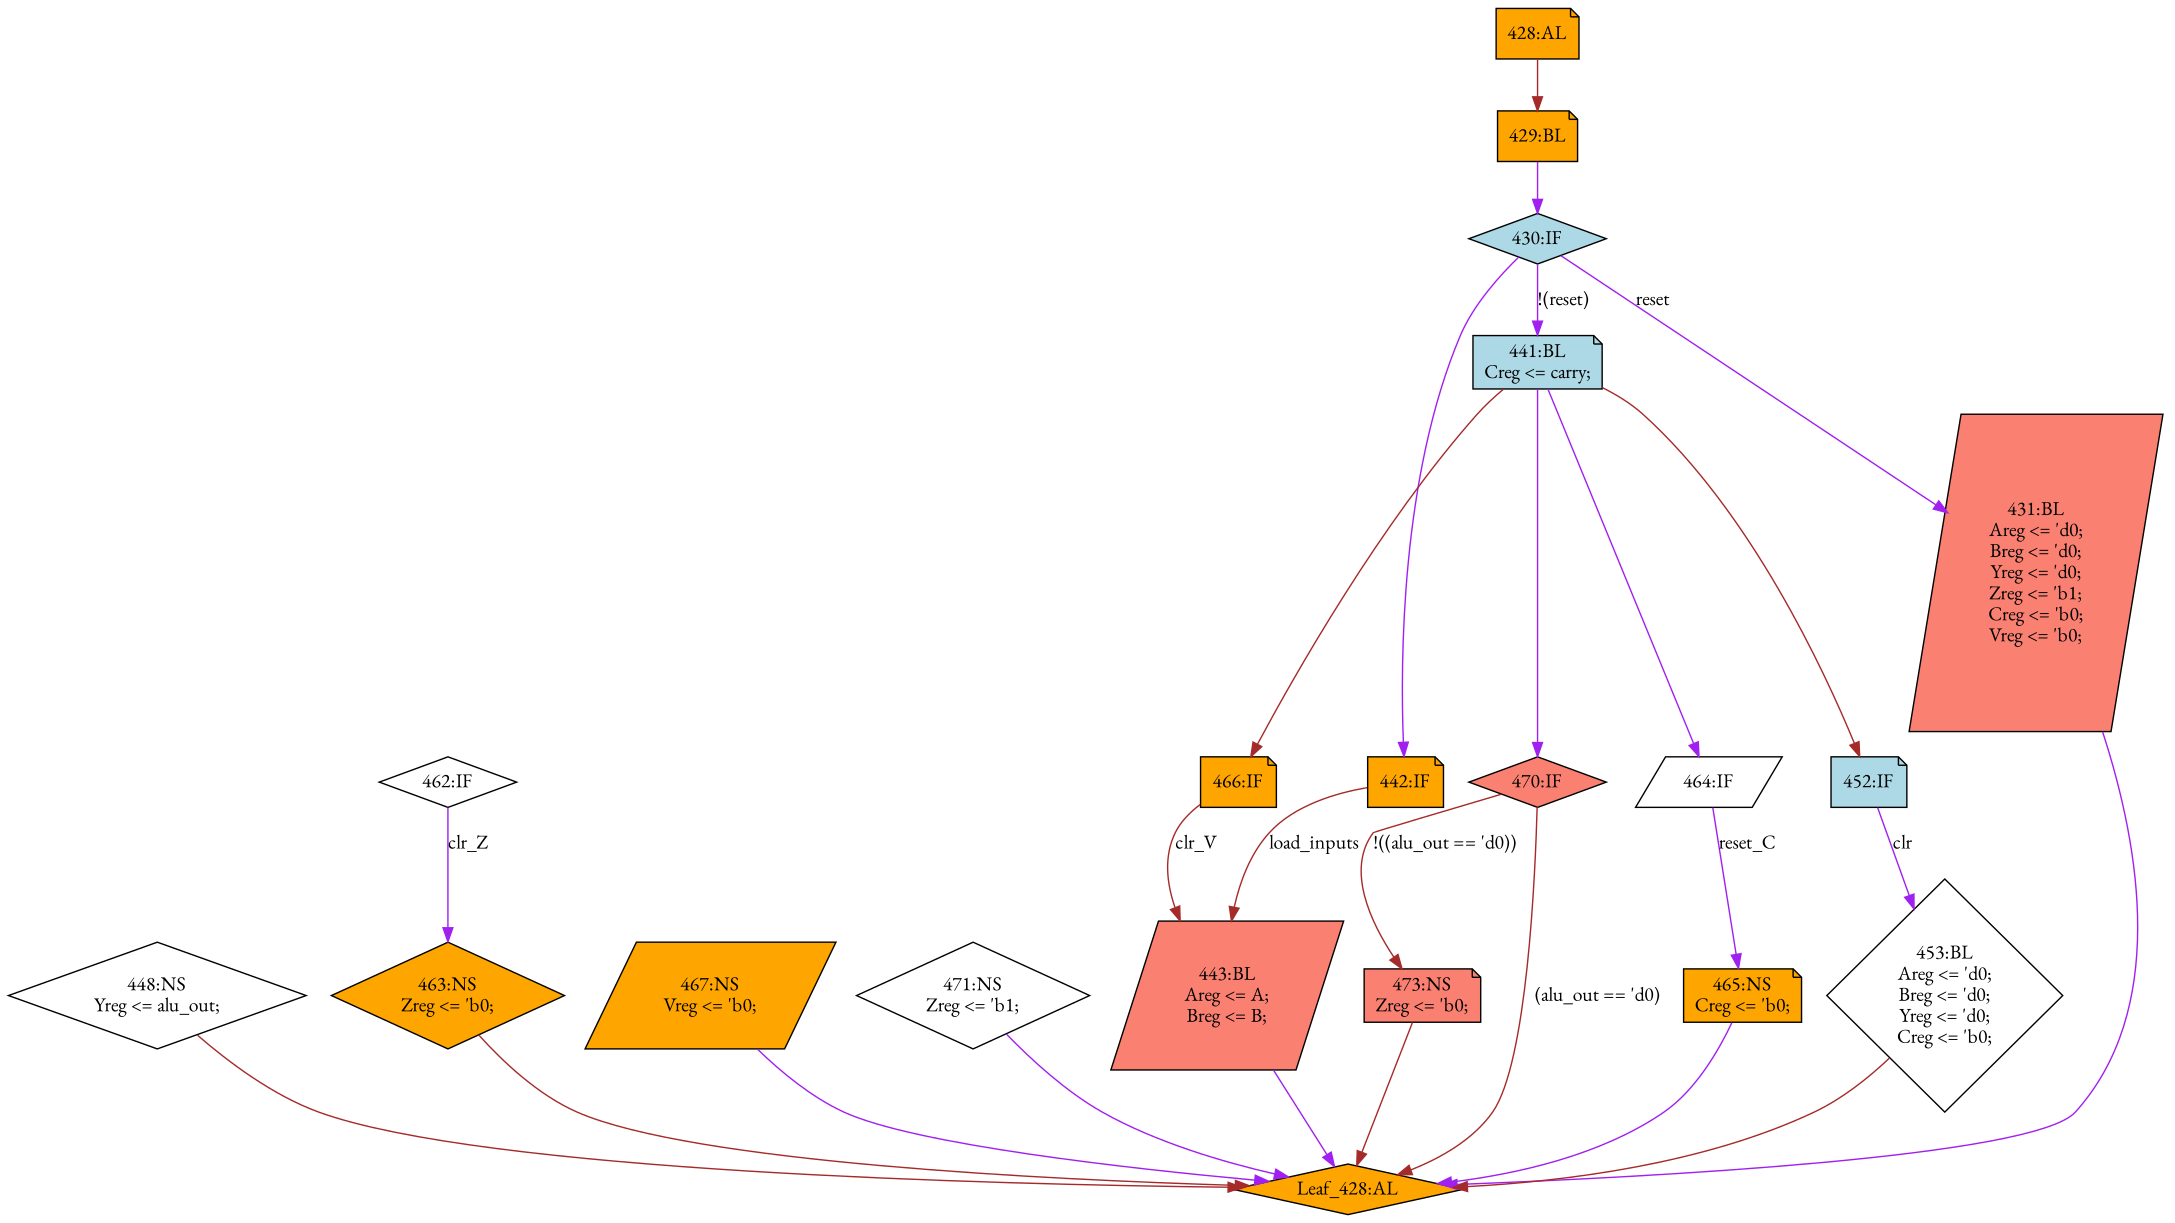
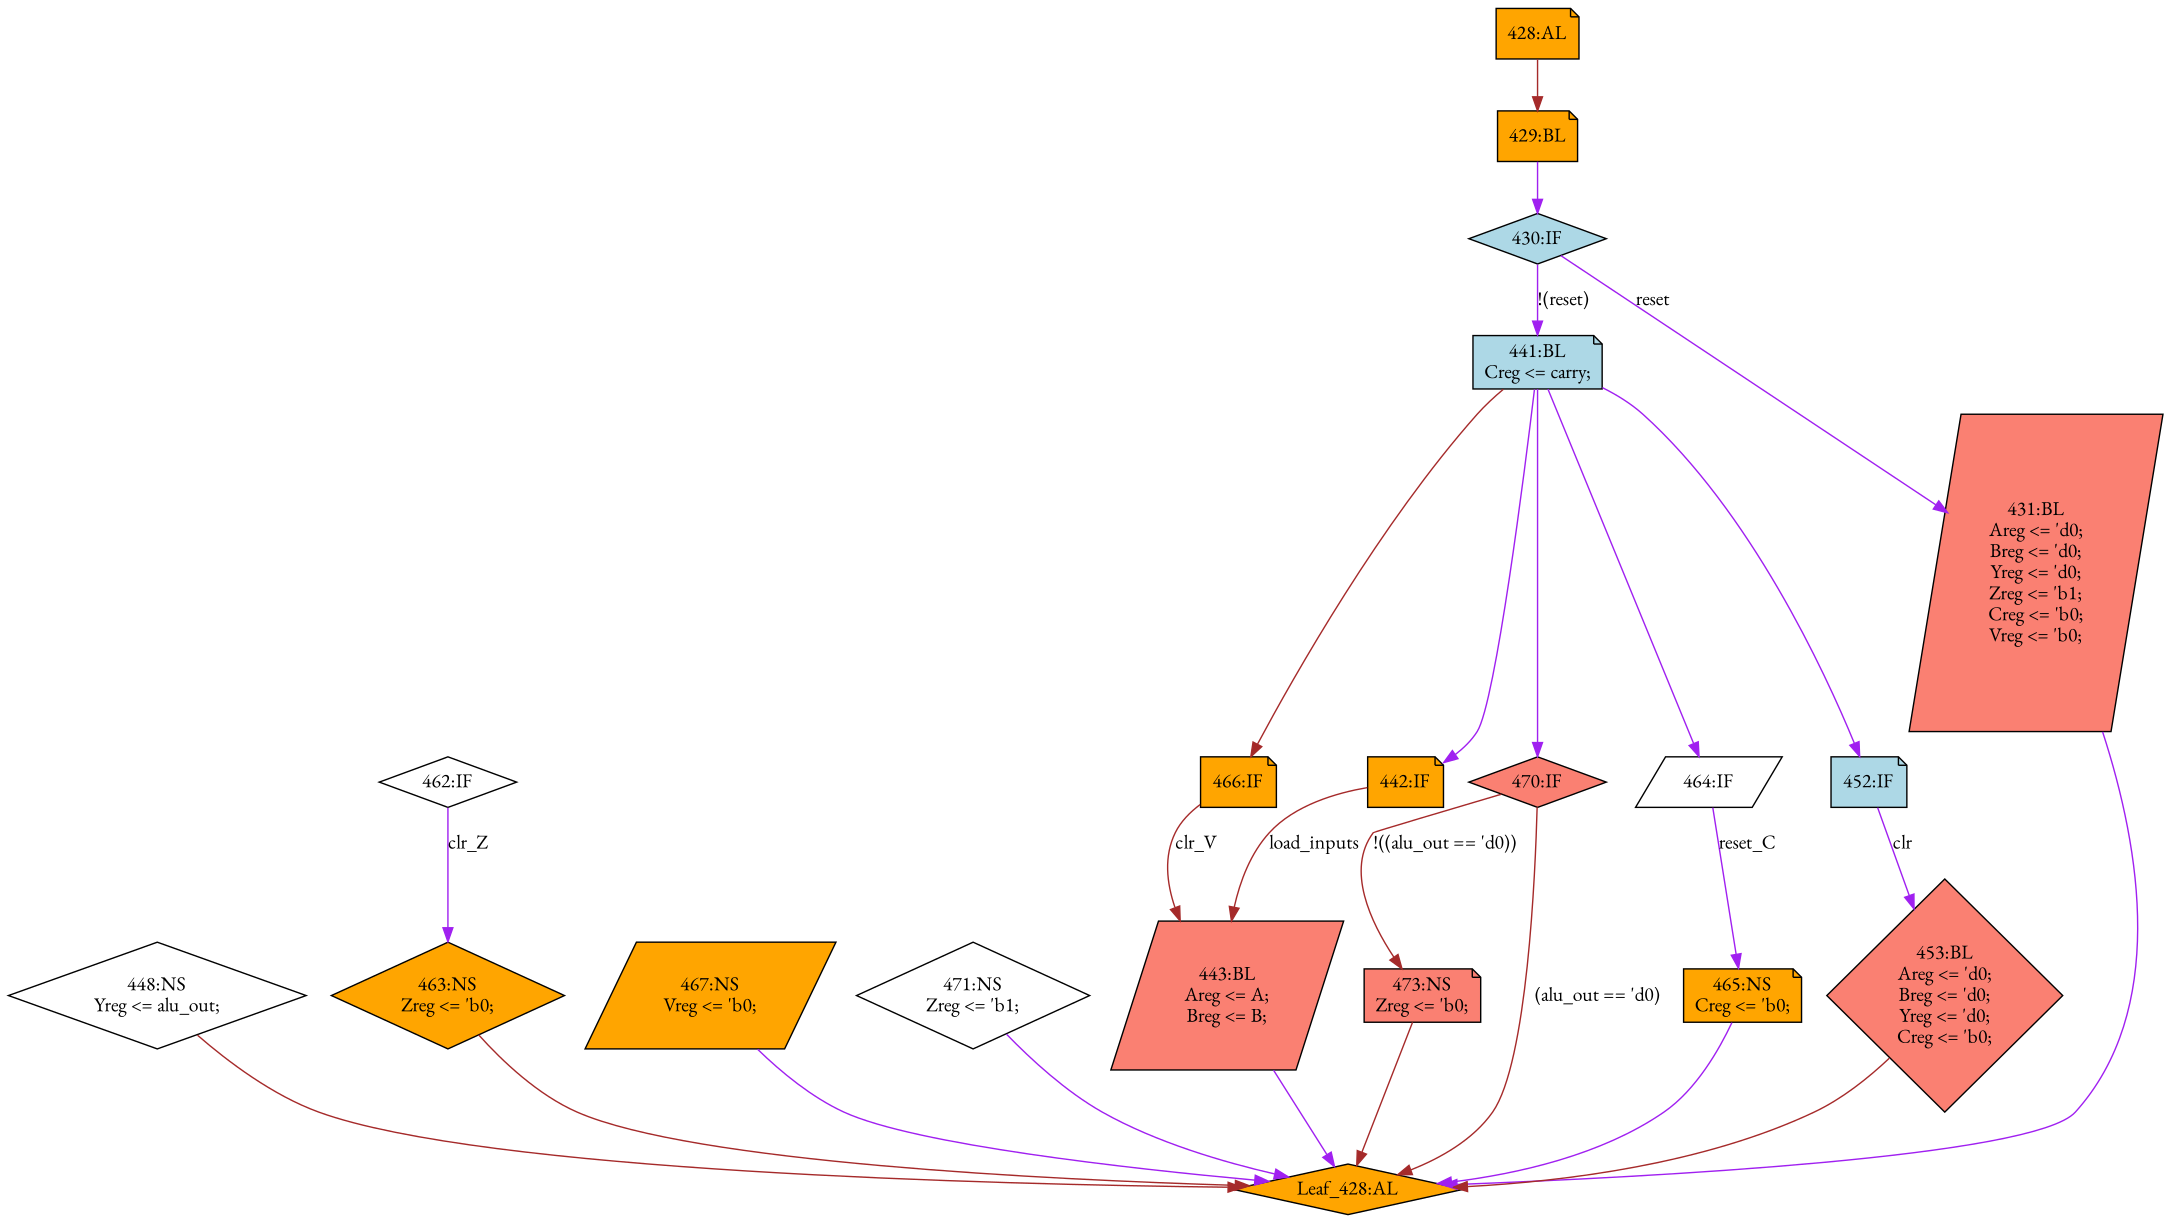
edge "430:IF" -> "442:IF": now "441:BL Creg <= carry;" -> "442:IF"
edge "441:BL Creg <= carry;" -> "452:IF": color brown -> purple
node "453:BL Areg <= 'd0; Breg <= 'd0; Yreg <= 'd0; Creg <= 'b0;": fillcolor white -> salmon
